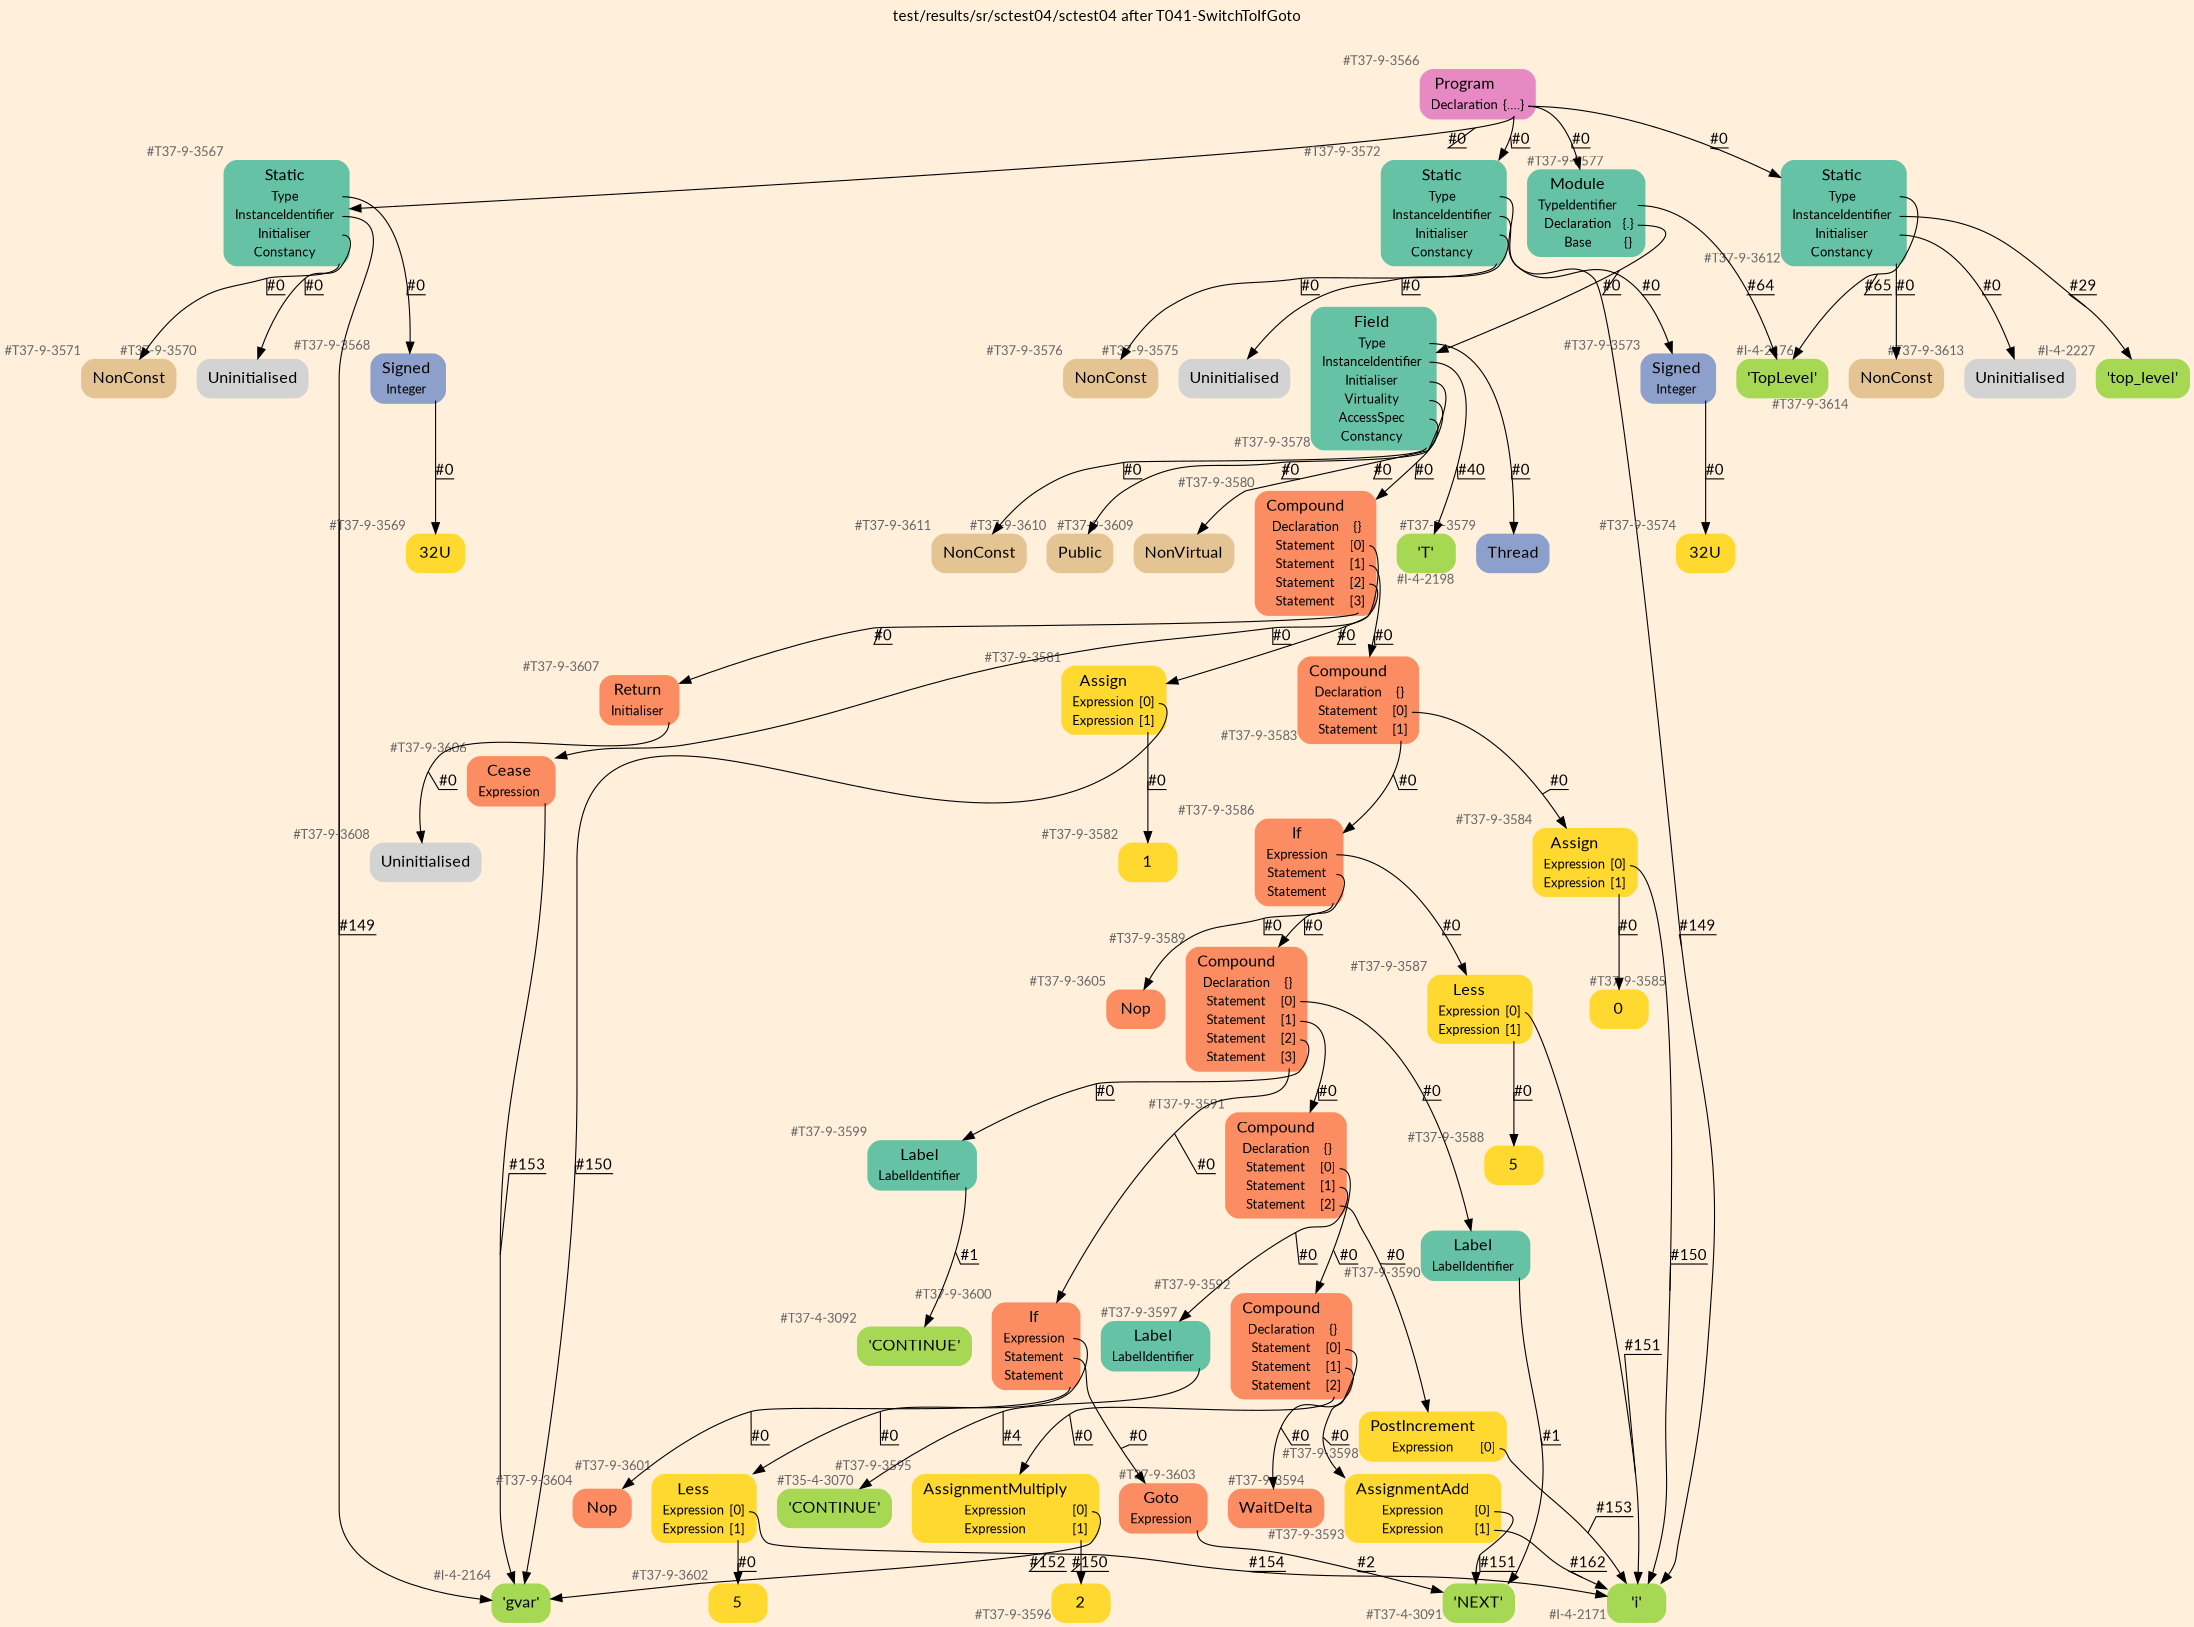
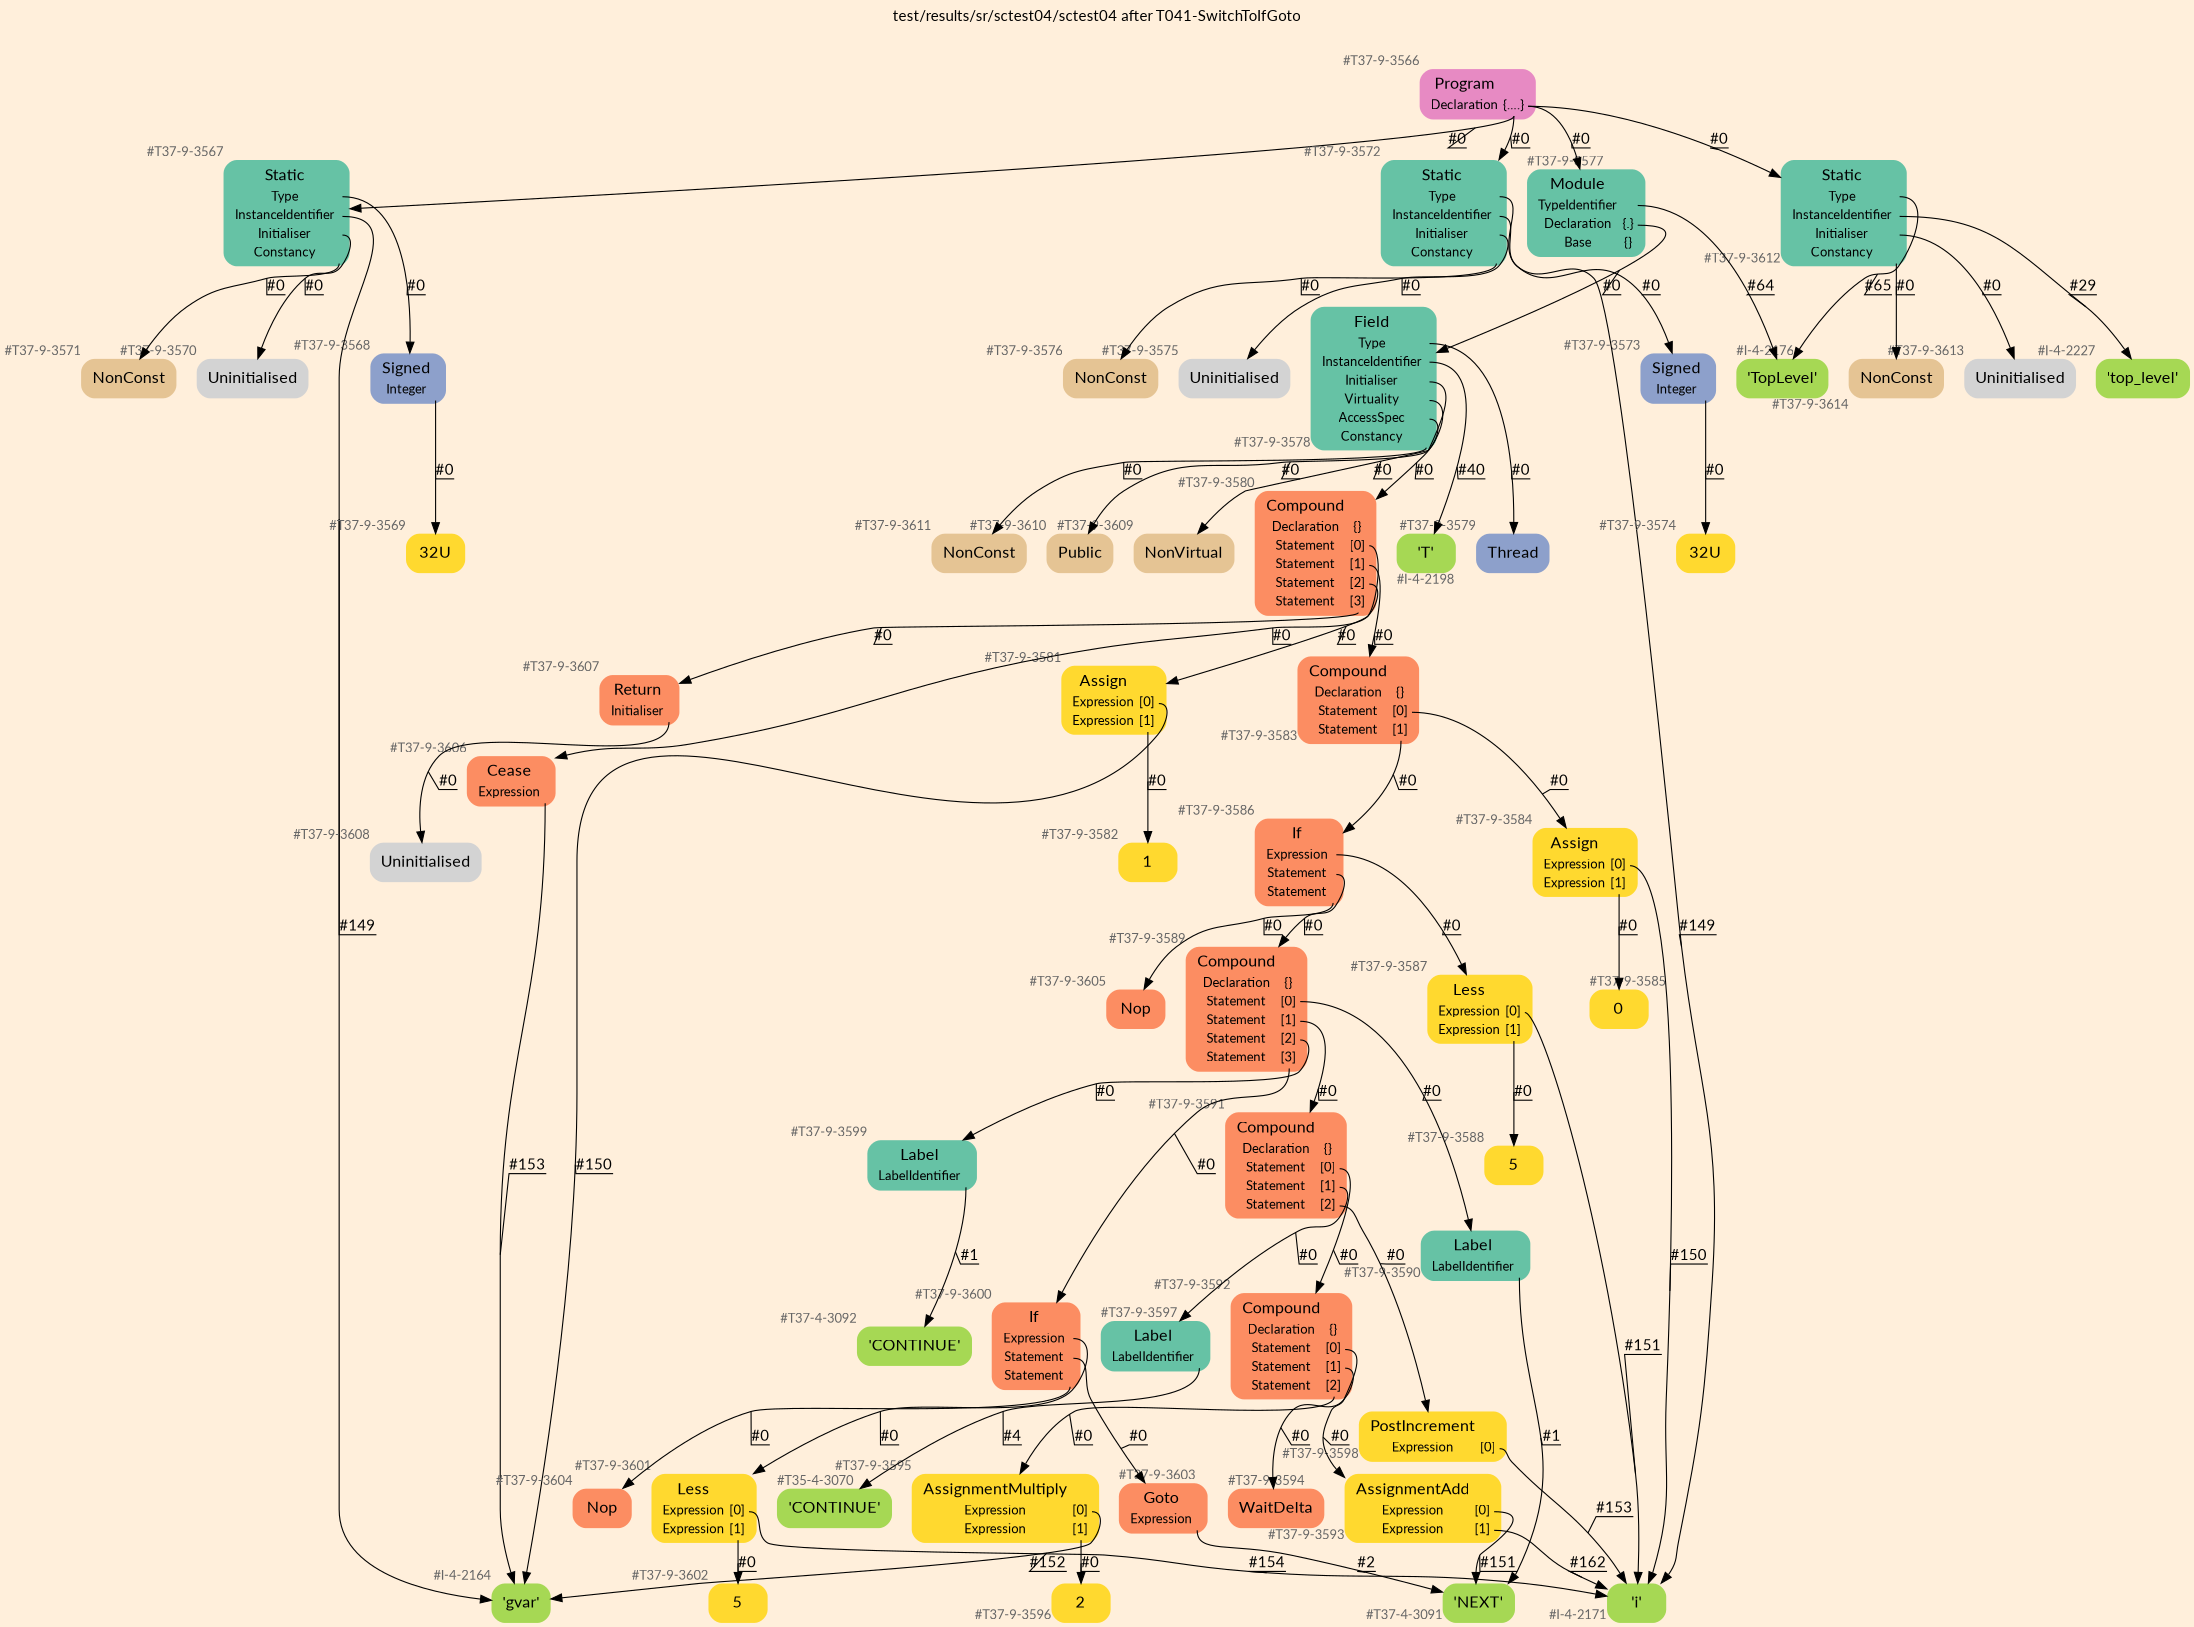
edge "AssignmentMultiply" -> "2": label "#150" -> "#0"
